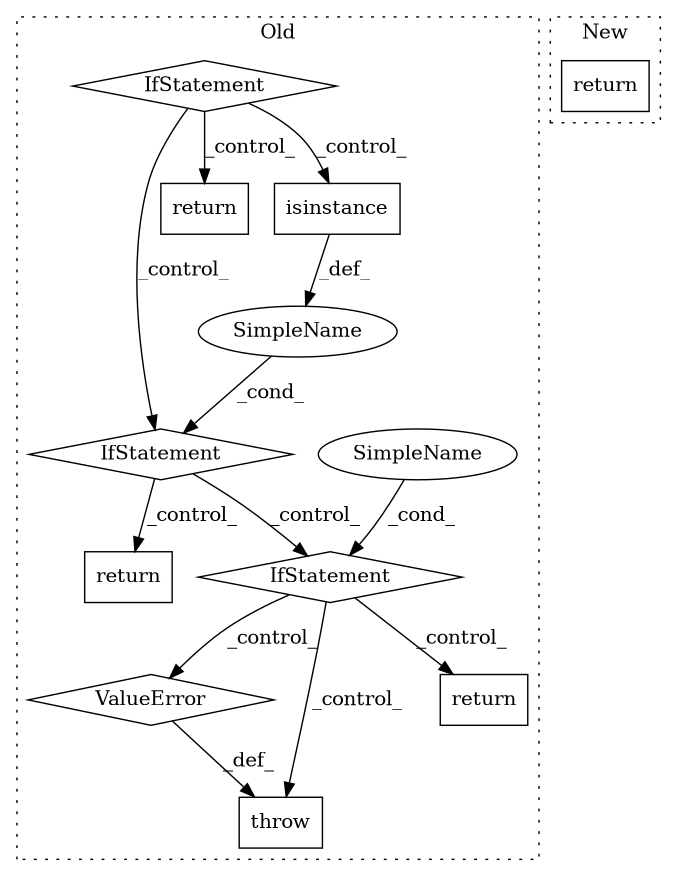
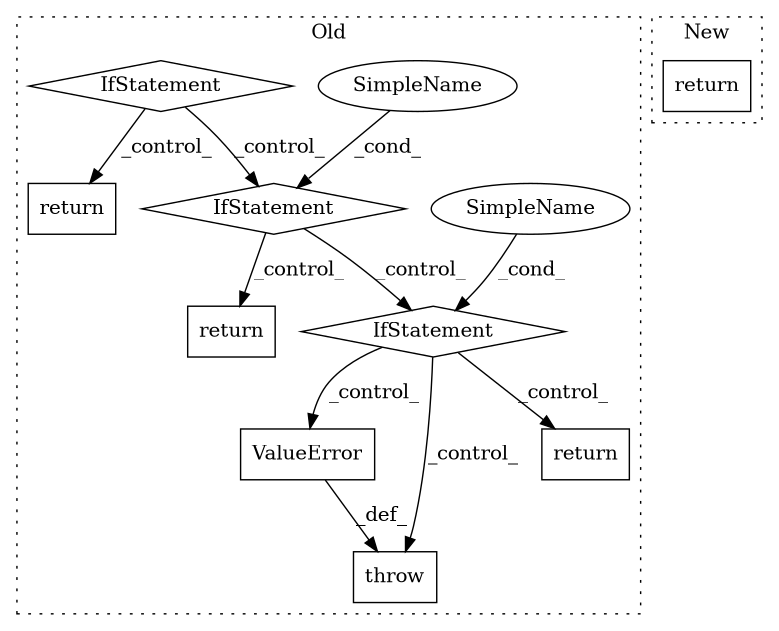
node "isinstance": removed
node "ValueError": shape diamond -> box
